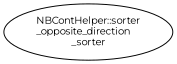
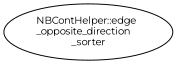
node "NBContHelper::sorter _opposite_direction _sorter": label "NBContHelper::sorter _opposite_direction _sorter" -> "NBContHelper::edge _opposite_direction _sorter"
